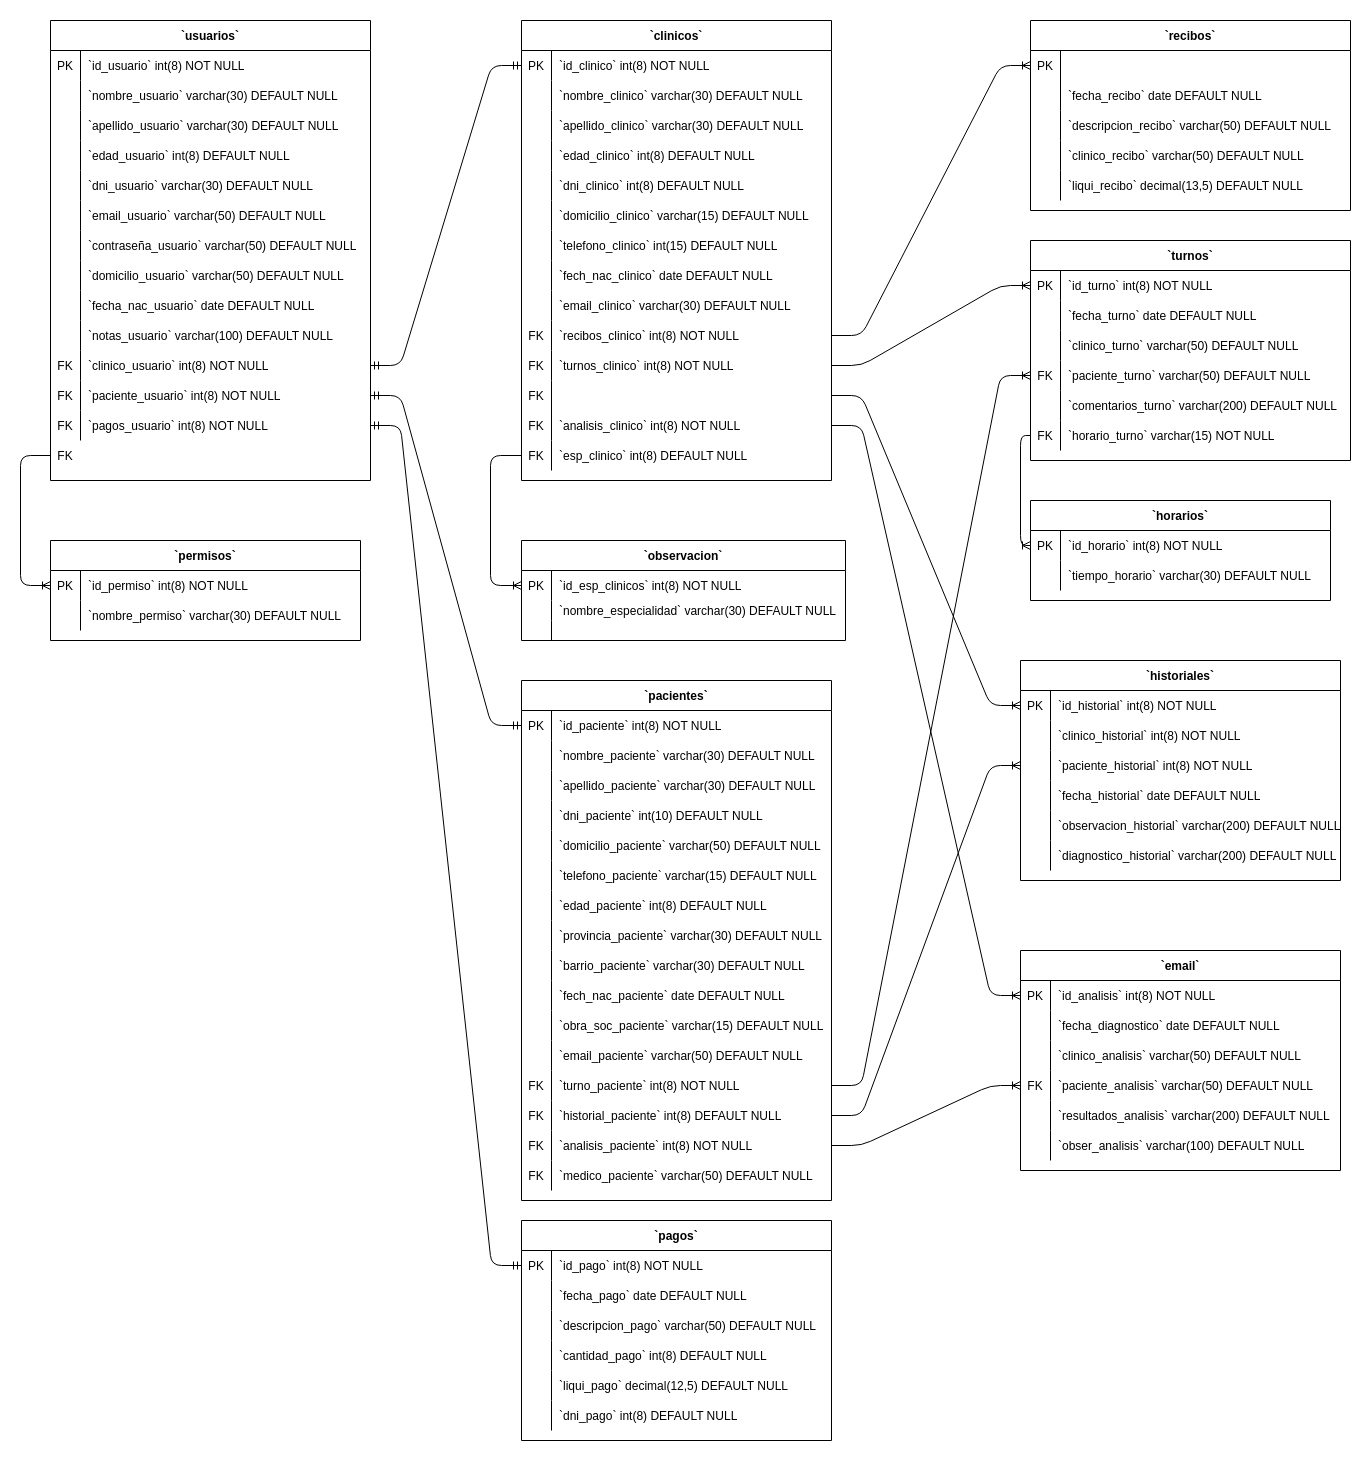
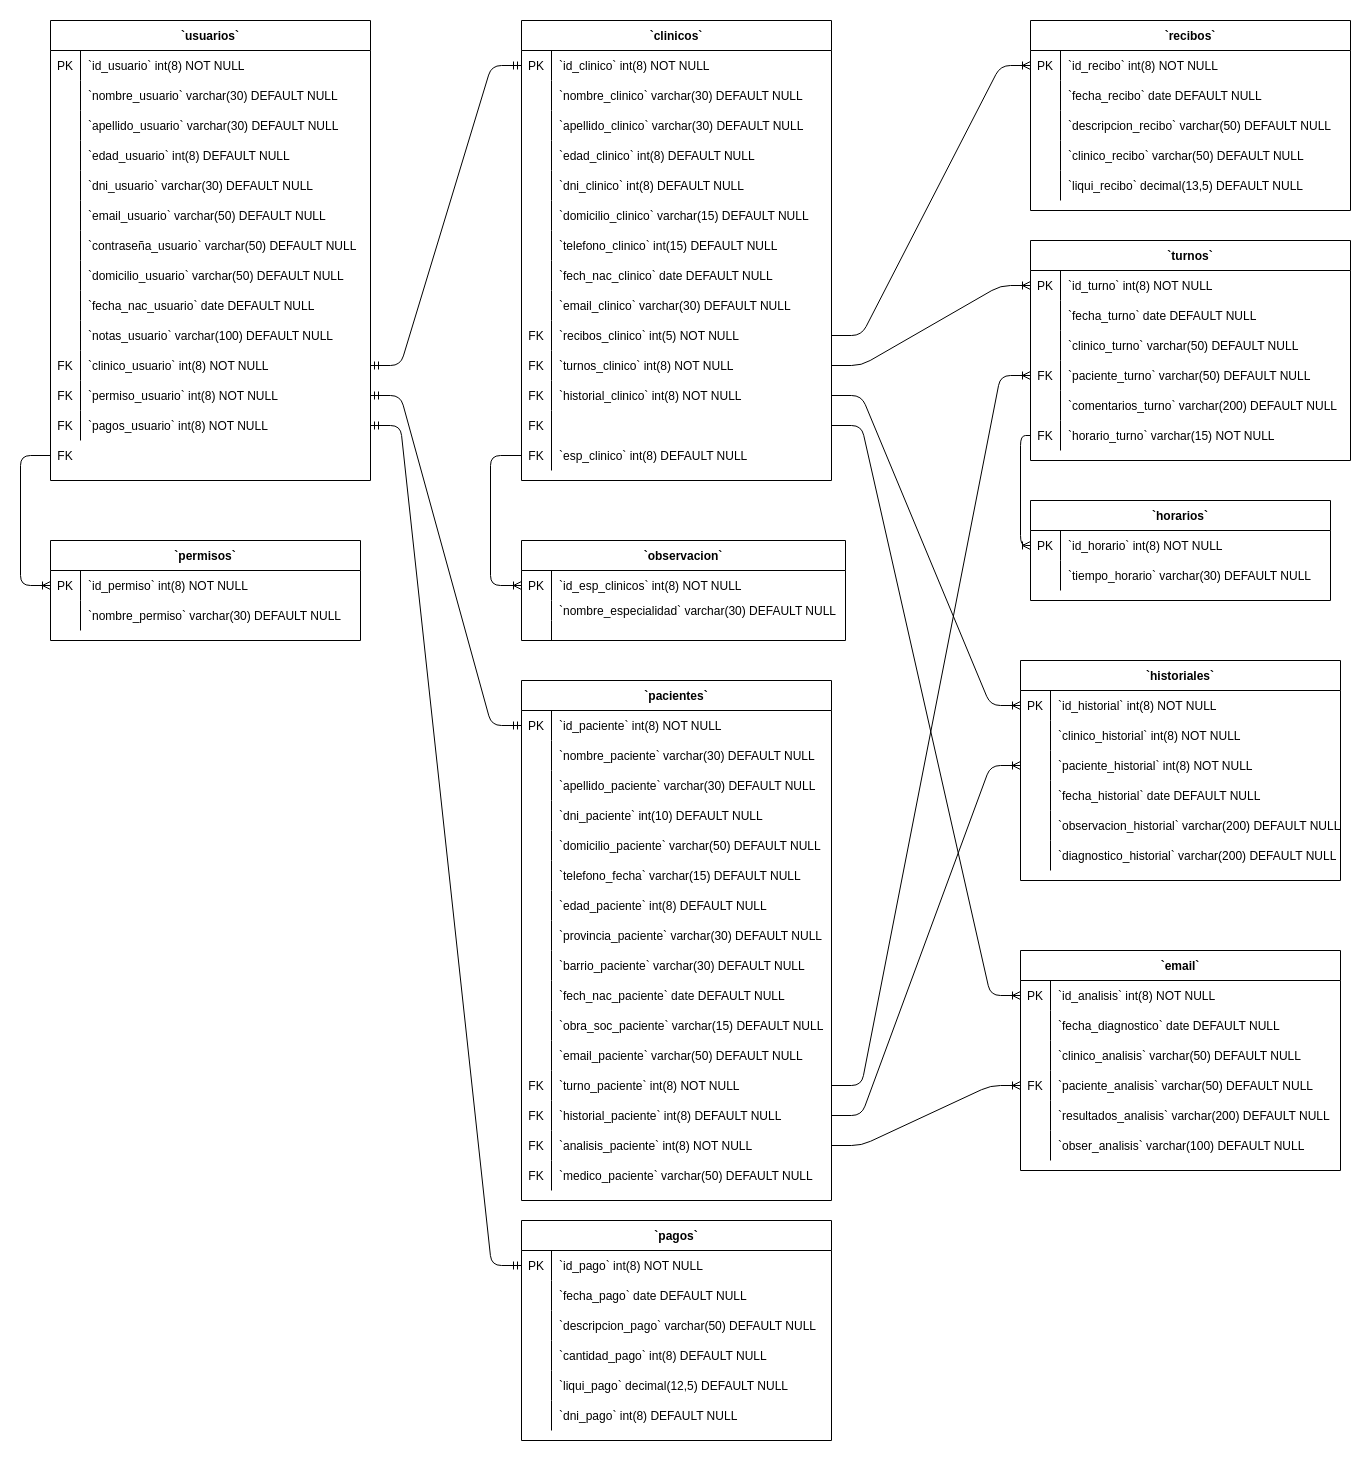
node "`id_recibo` int(8) NOT NULL": added
node "`recibos_clinico` int(8) NOT NULL": label "`recibos_clinico` int(8) NOT NULL" -> "`recibos_clinico` int(5) NOT NULL"
node "`paciente_usuario` int(8) NOT NULL": label "`paciente_usuario` int(8) NOT NULL" -> "`permiso_usuario` int(8) NOT NULL"
node "`historial_clinico` int(8) NOT NULL": added
node "`analisis_clinico` int(8) NOT NULL": removed
node "`telefono_paciente` varchar(15) DEFAULT NULL": label "`telefono_paciente` varchar(15) DEFAULT NULL" -> "`telefono_fecha` varchar(15) DEFAULT NULL"
